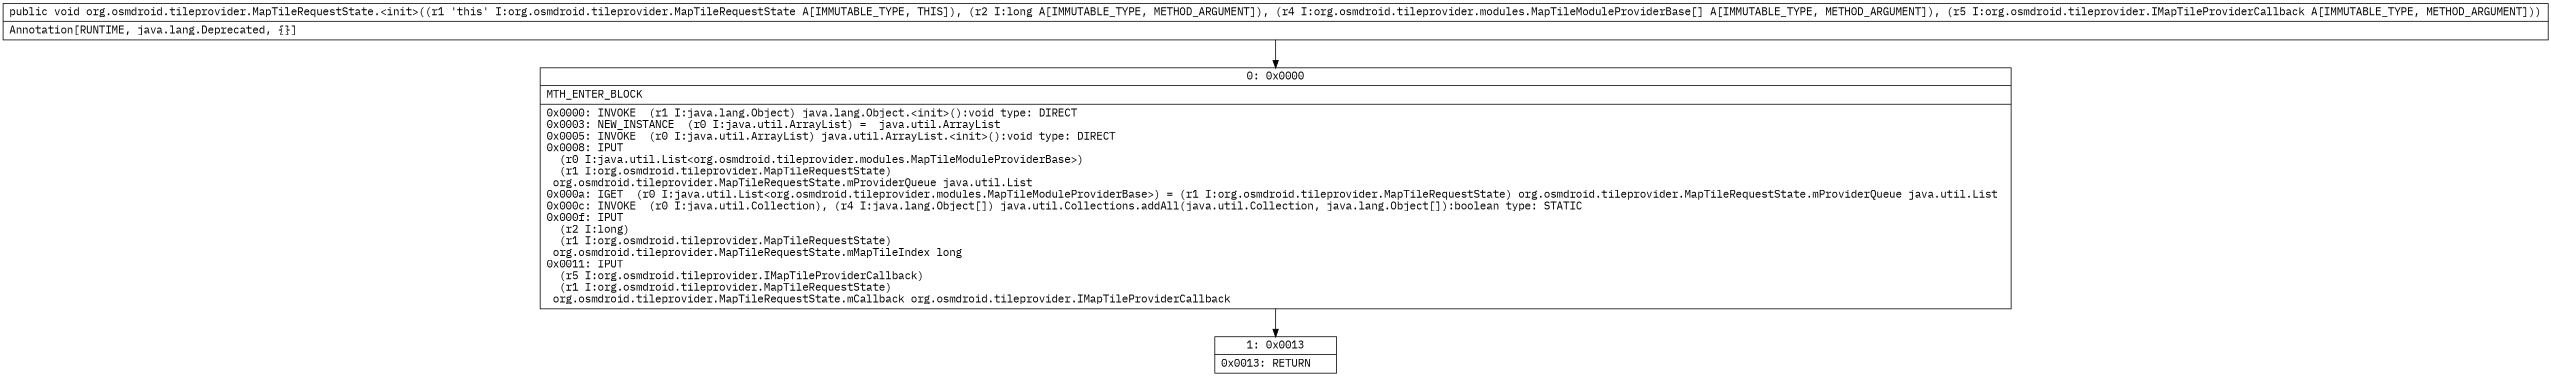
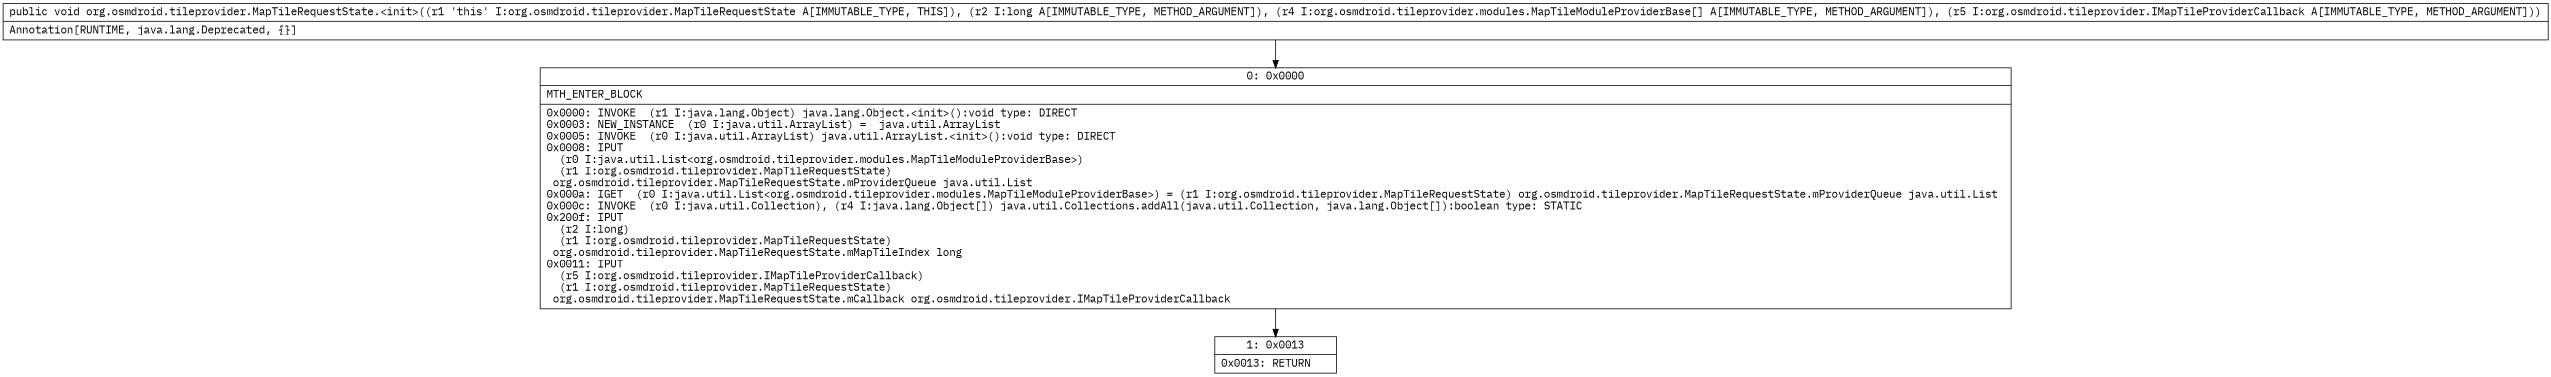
node "0: 0x0000": text "0x000f: IPUT" -> "0x200f: IPUT"
